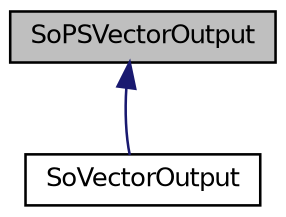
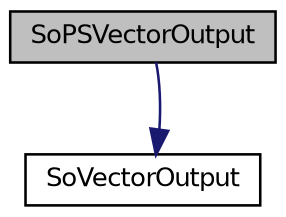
edge "SoVectorOutput" -> "SoPSVectorOutput": reversed
